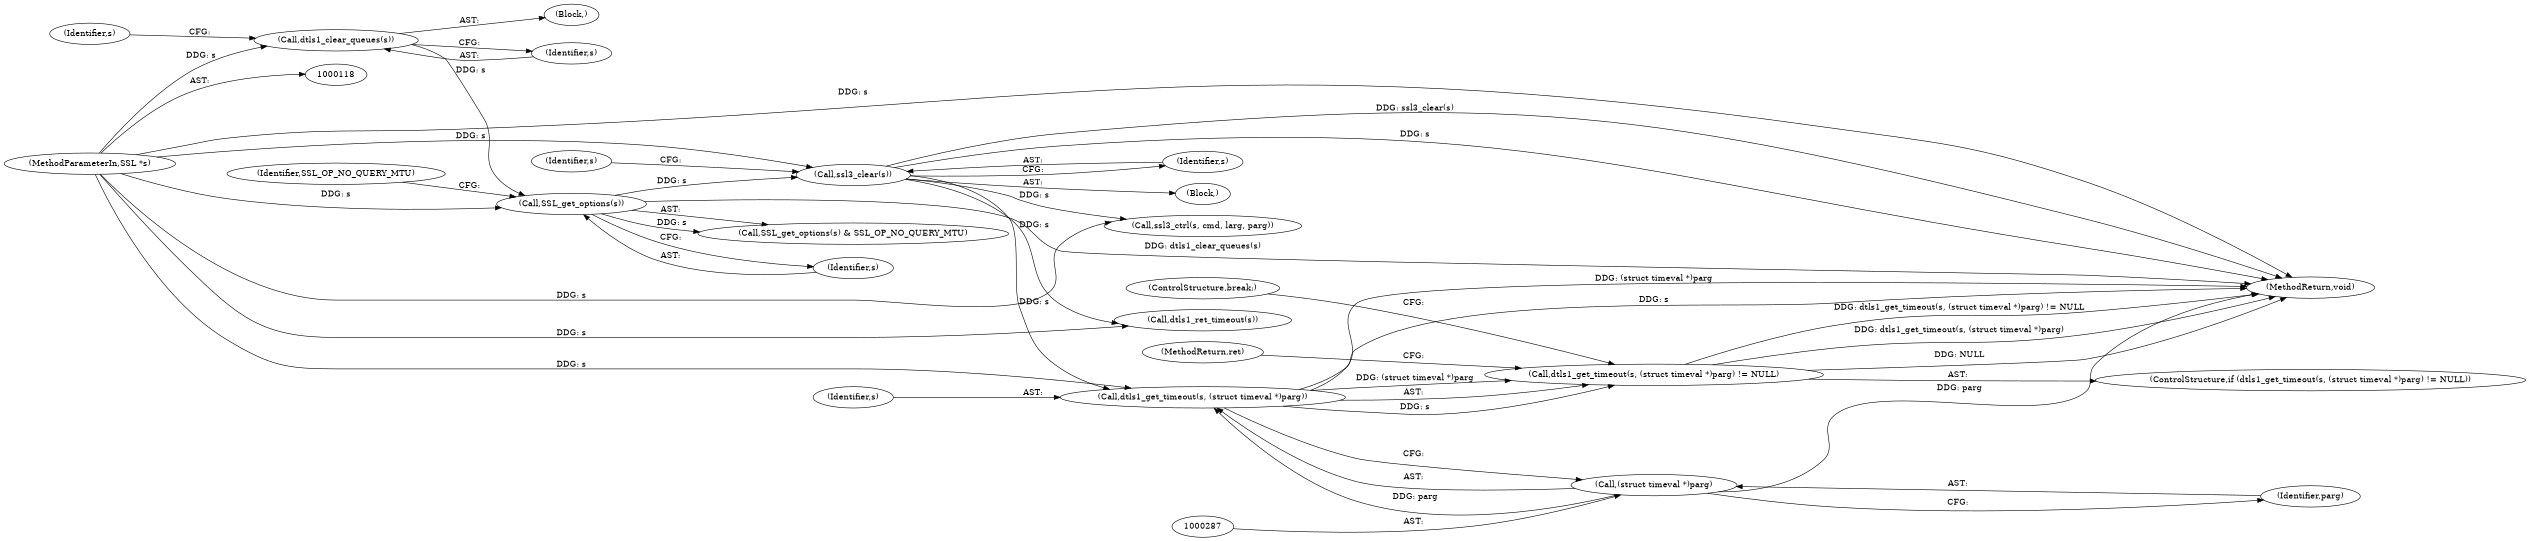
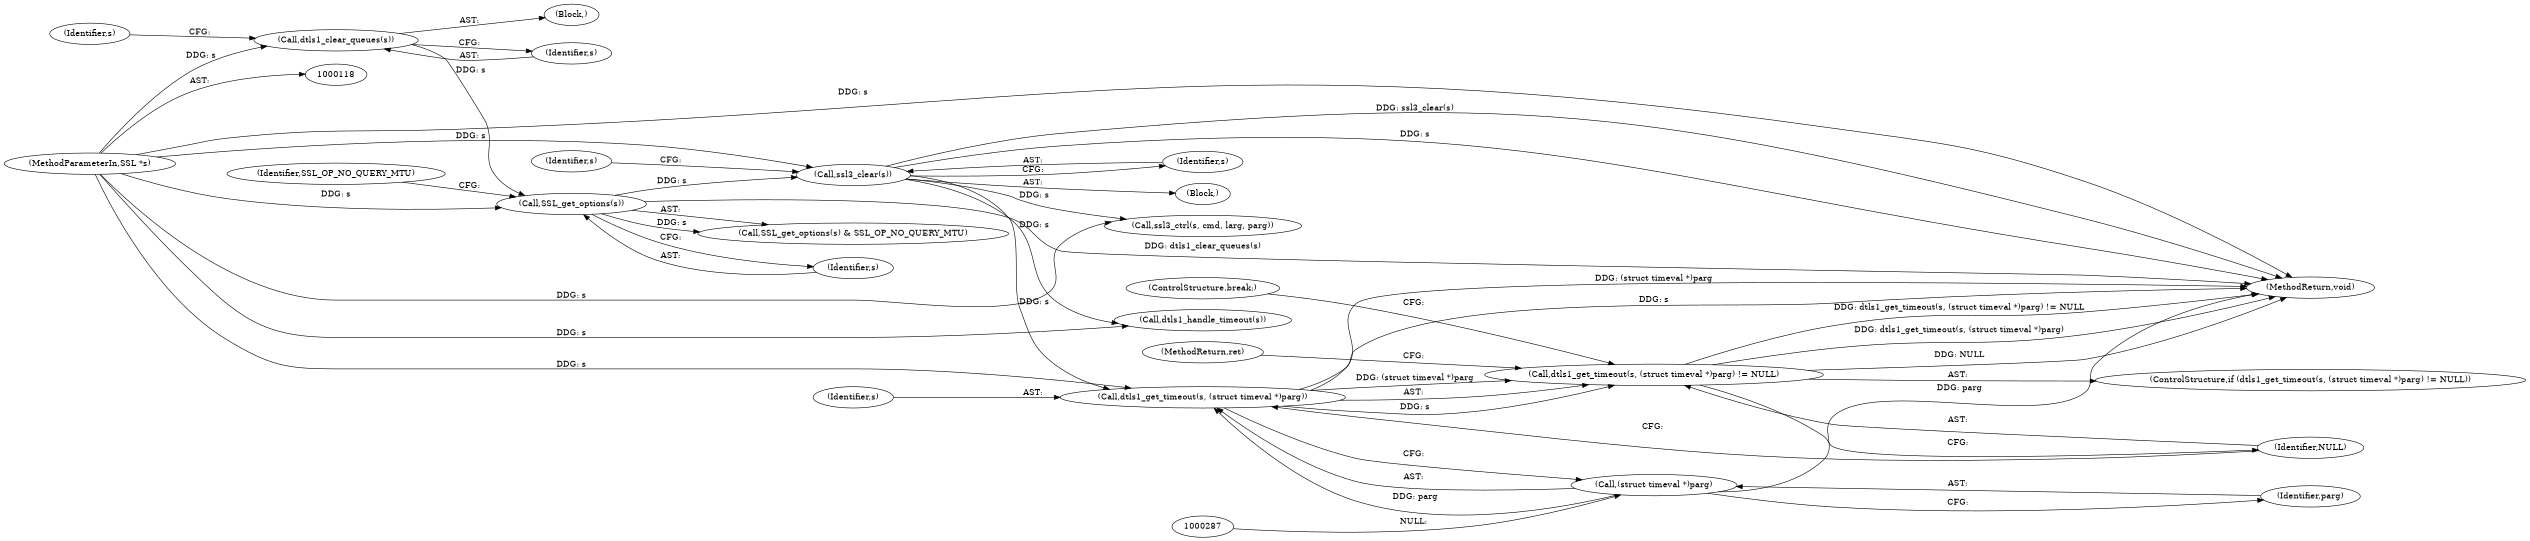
node "(Call,dtls1_ret_timeout(s))": label "(Call,dtls1_ret_timeout(s))" -> "(Call,dtls1_handle_timeout(s))"
node "(Identifier,NULL)": added
edge "1000287" -> "(Call,(struct timeval *)parg)": label "AST: " -> "NULL: "
